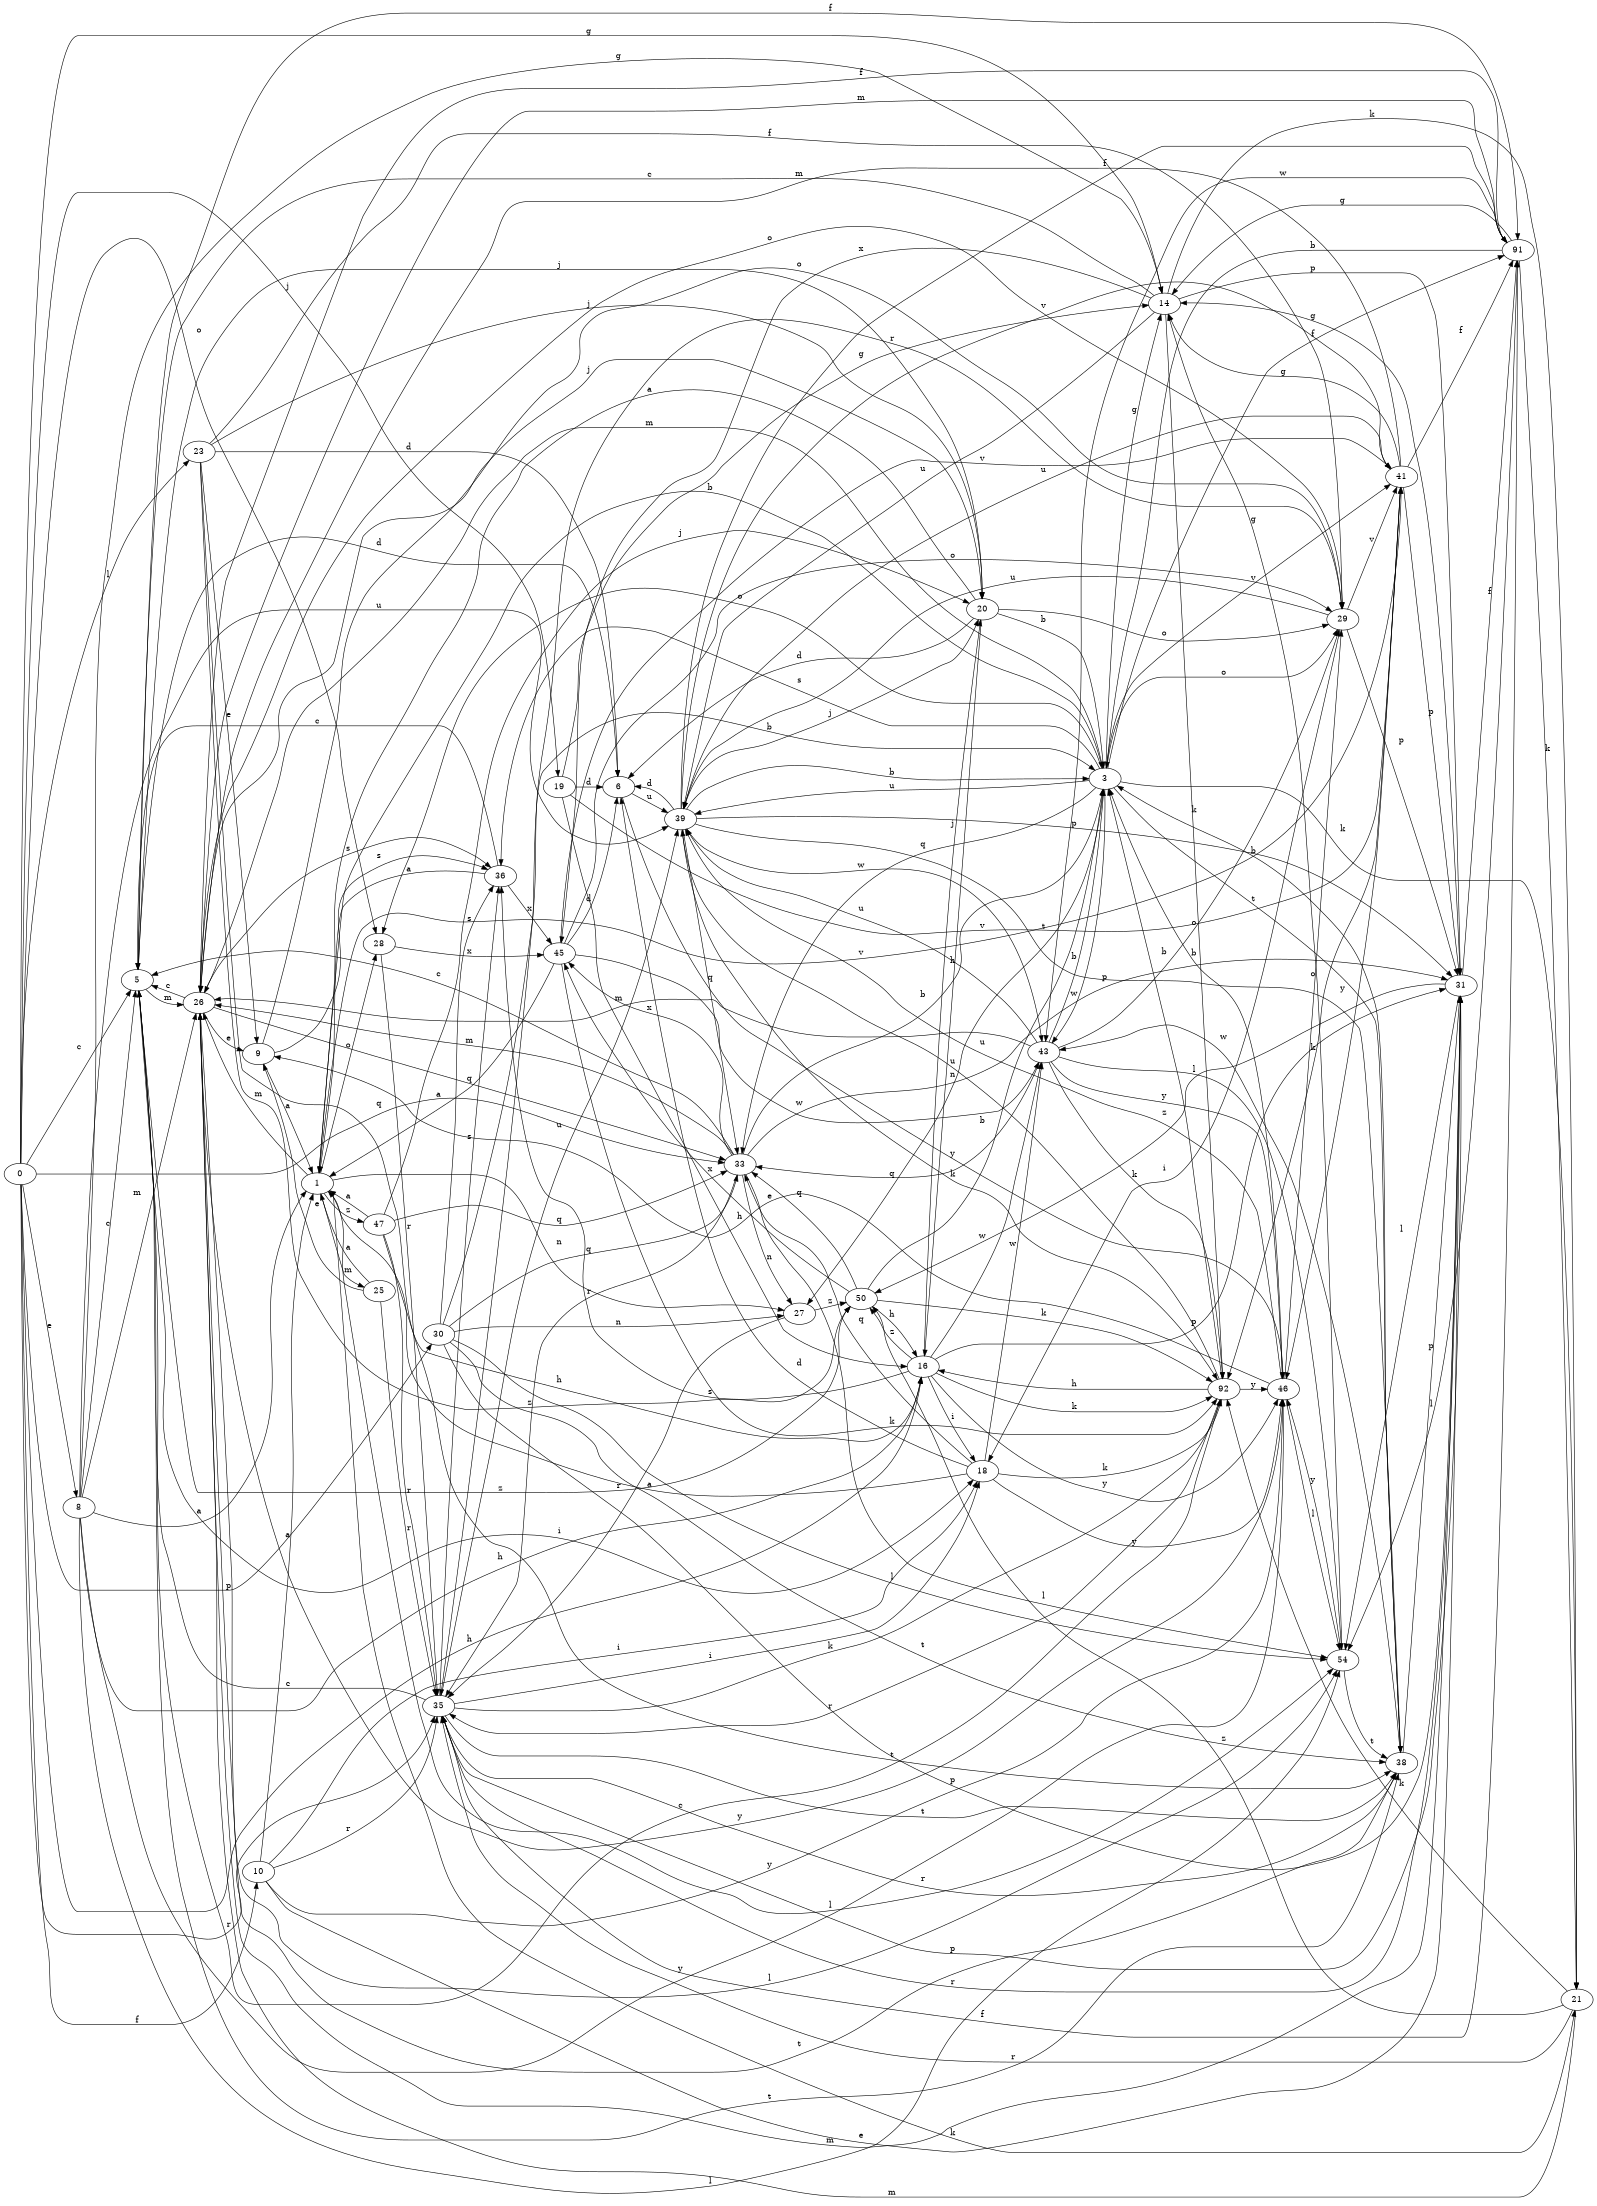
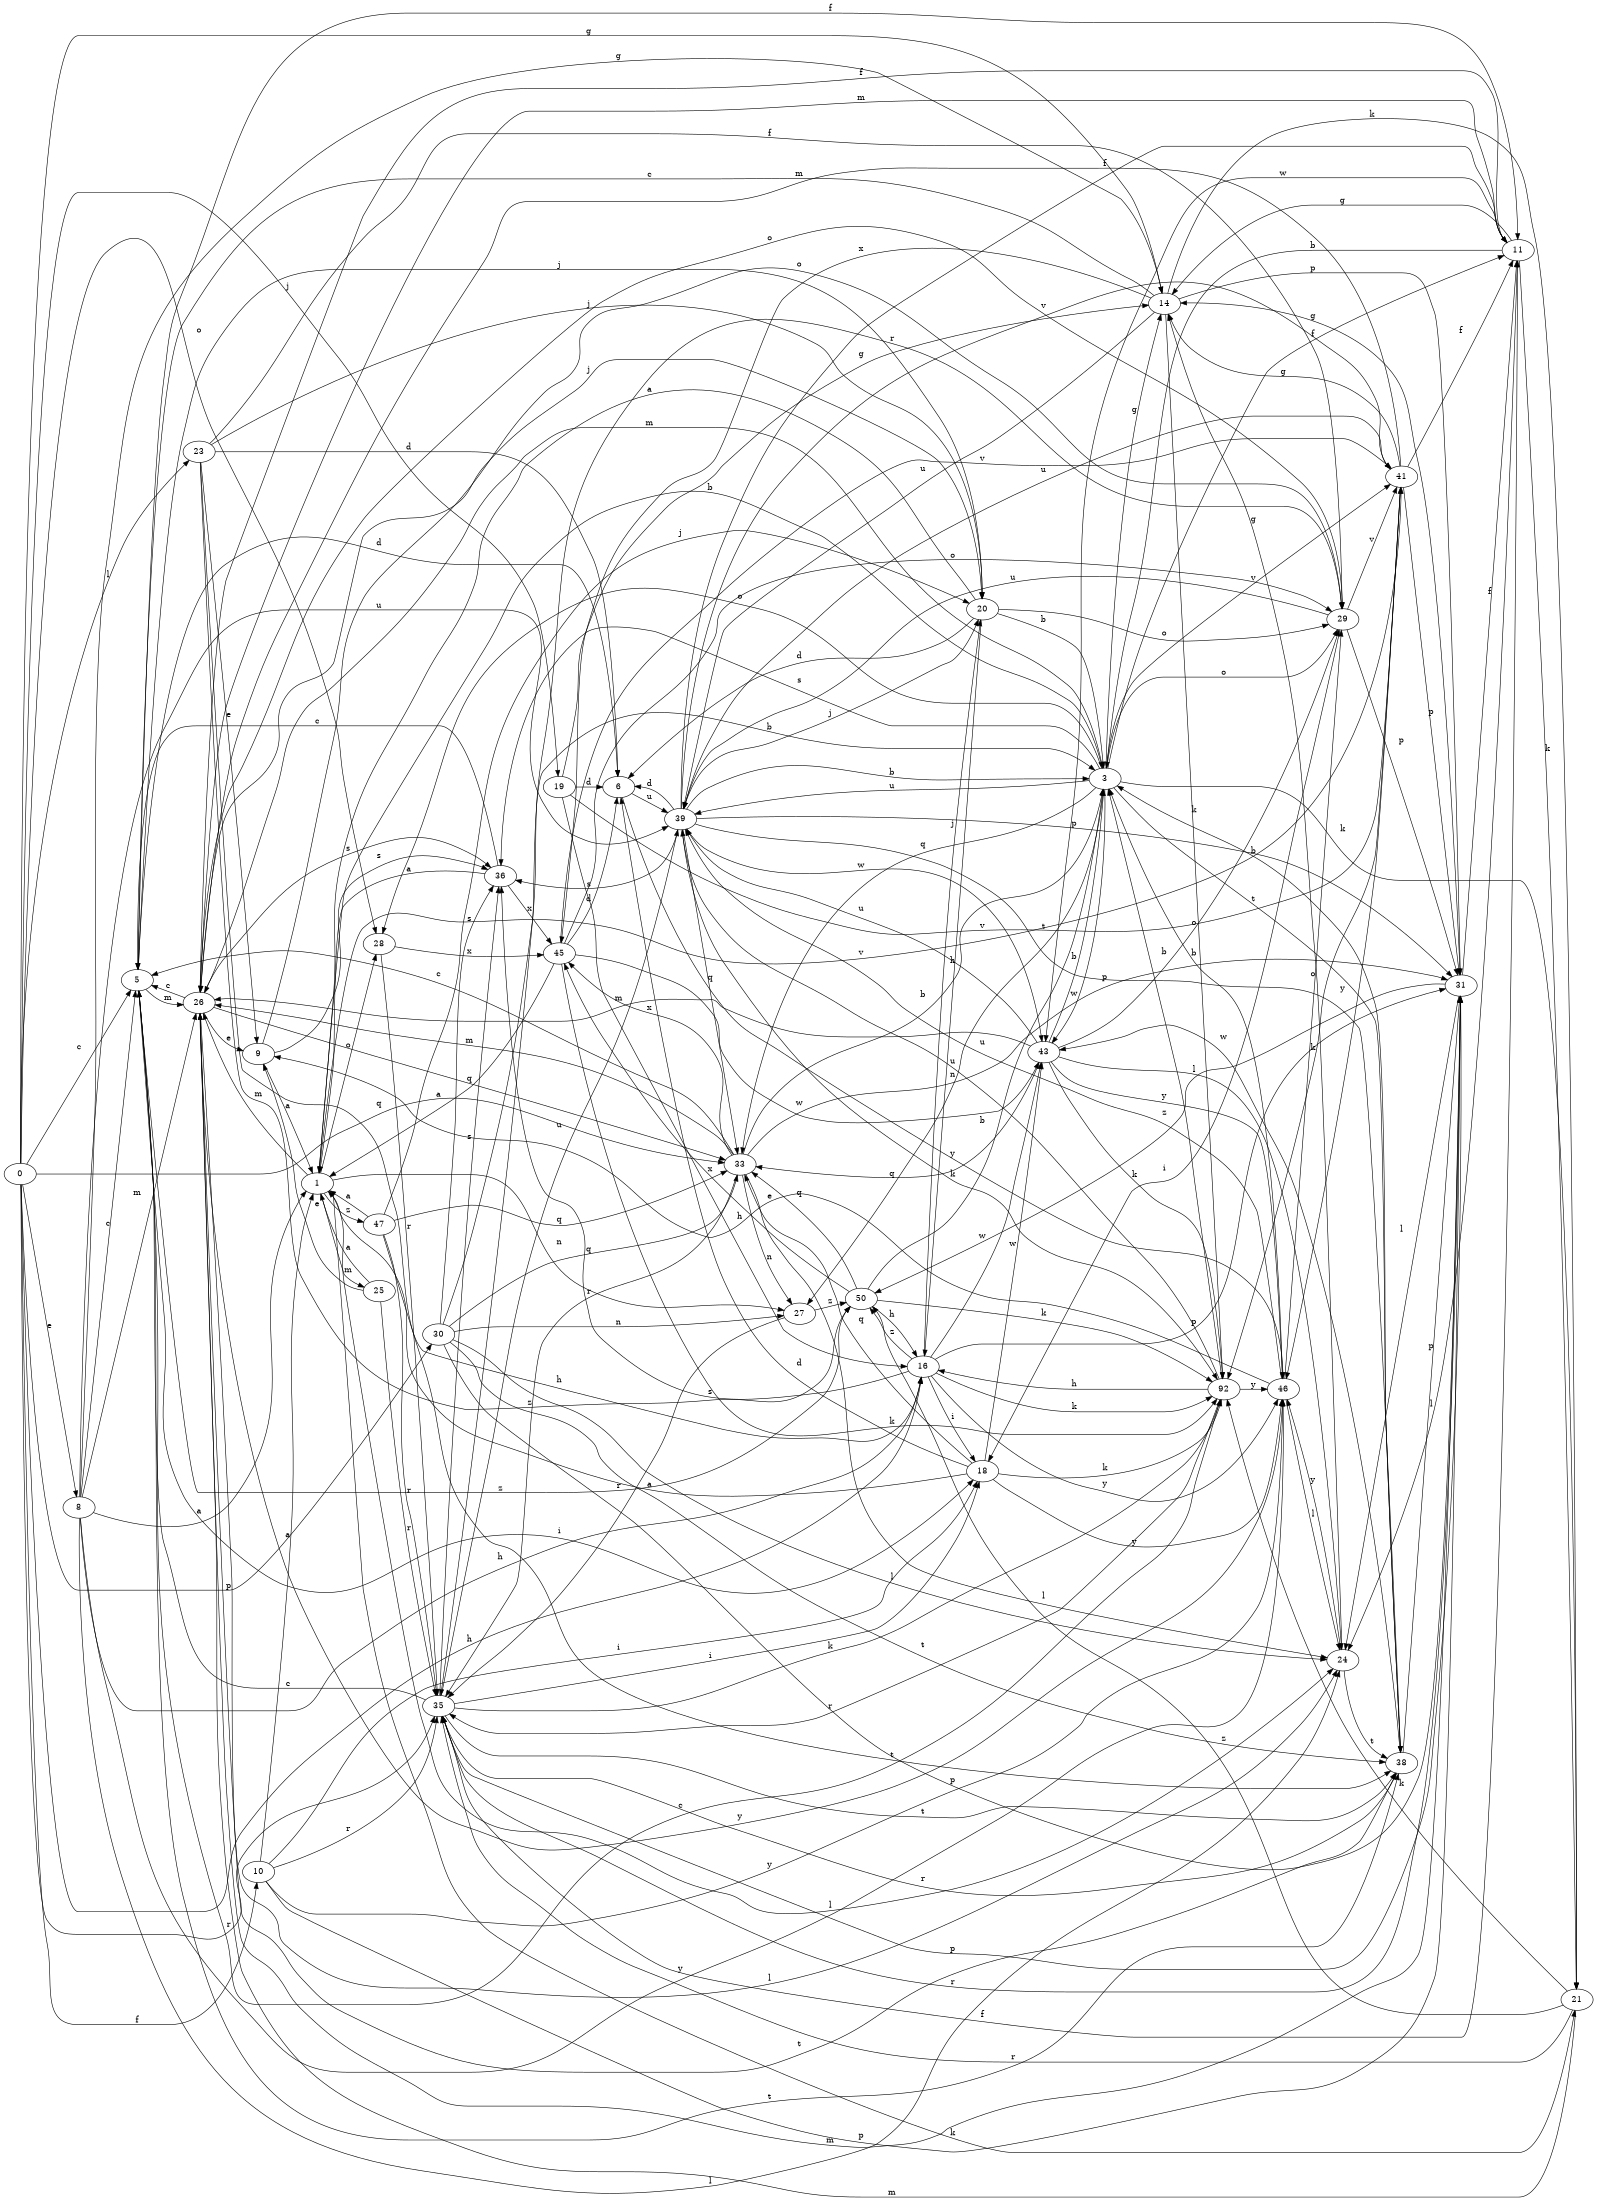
node "91": label "91" -> "11"
edge "39" -> "36": added, label "s"
node "54": label "54" -> "24"
edge "10" -> "31": label "e" -> "p"
